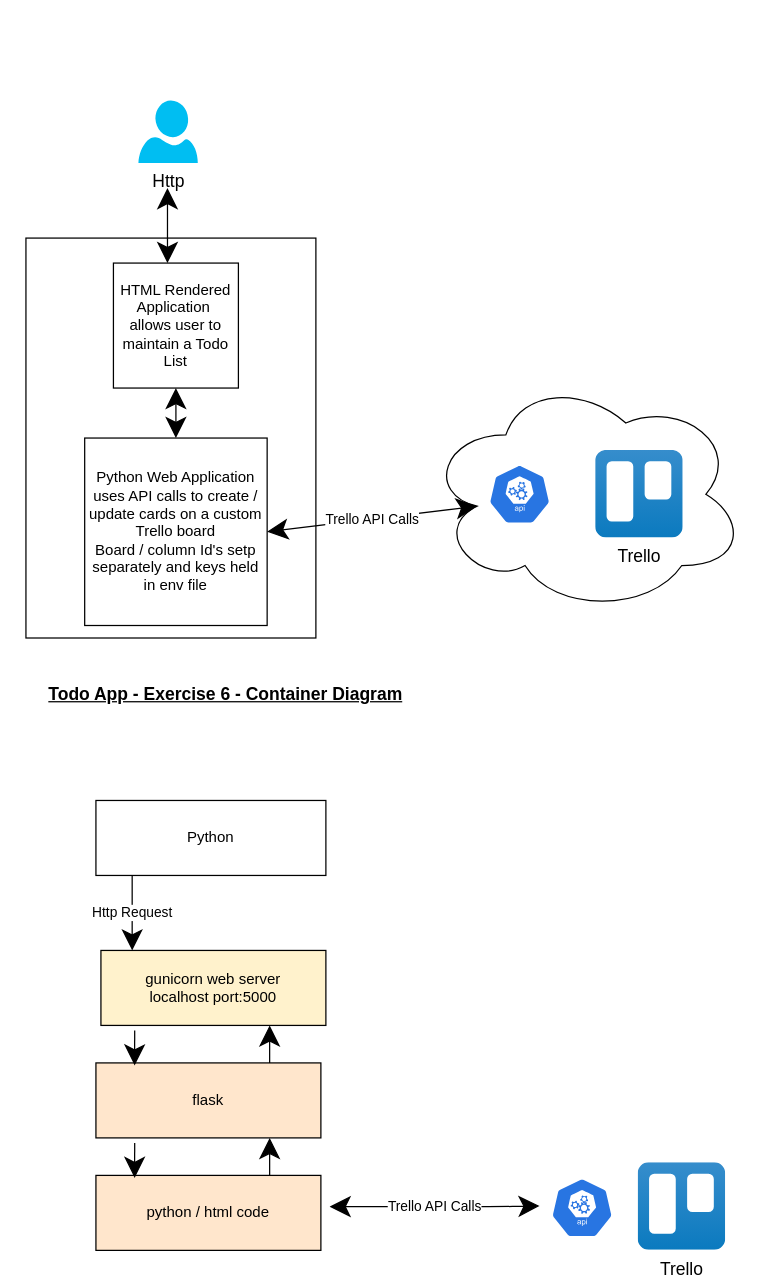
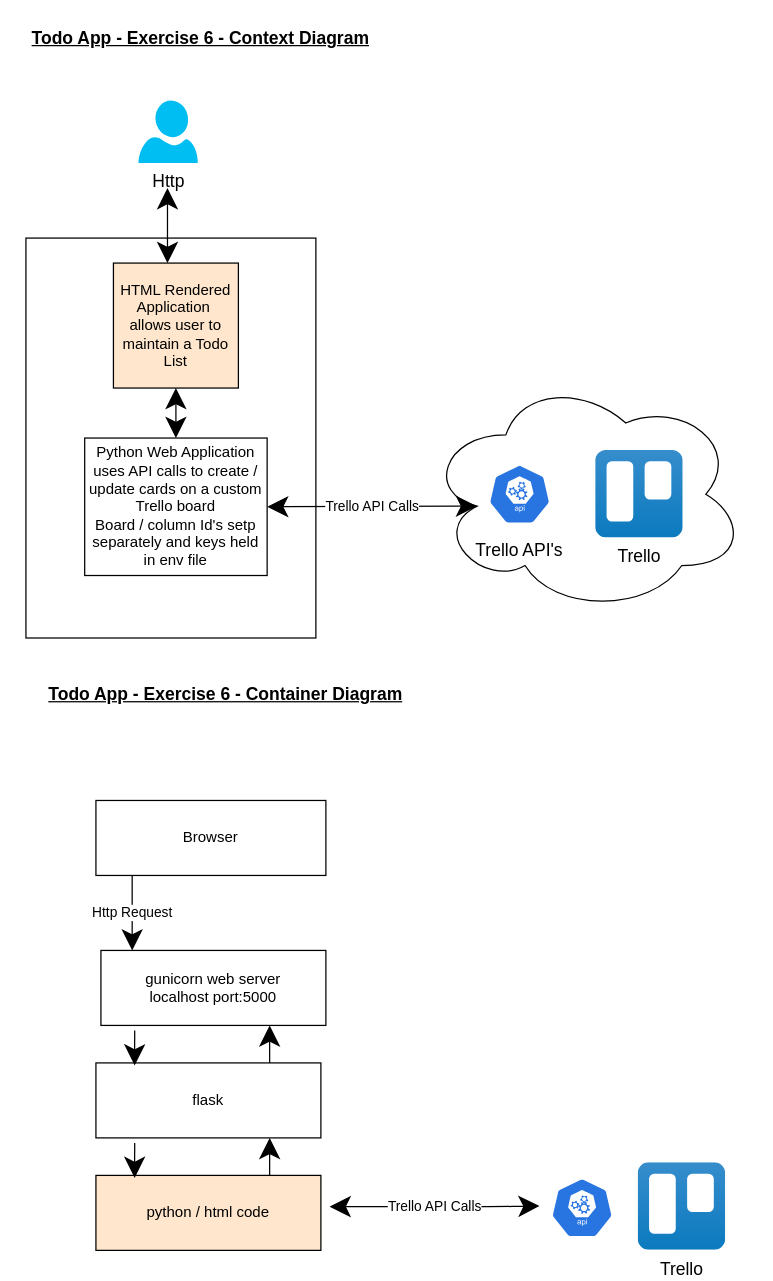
node "Todo App - Exercise 6 - Context Diagram": added
node "HTML Rendered Application allows user to maintain a Todo List": fillcolor #ffffff -> #ffe6cc
node "Python Web Application uses API calls to create / update cards on a custom Trello board Board / column Id's setp separately and keys held in env file": size 183x188 -> 183x138
node "Trello API's": added
node "Python": label "Python" -> "Browser"
node "gunicorn web server localhost port:5000": fillcolor #fff2cc -> #ffffff
node "flask": fillcolor #ffe6cc -> #ffffff
